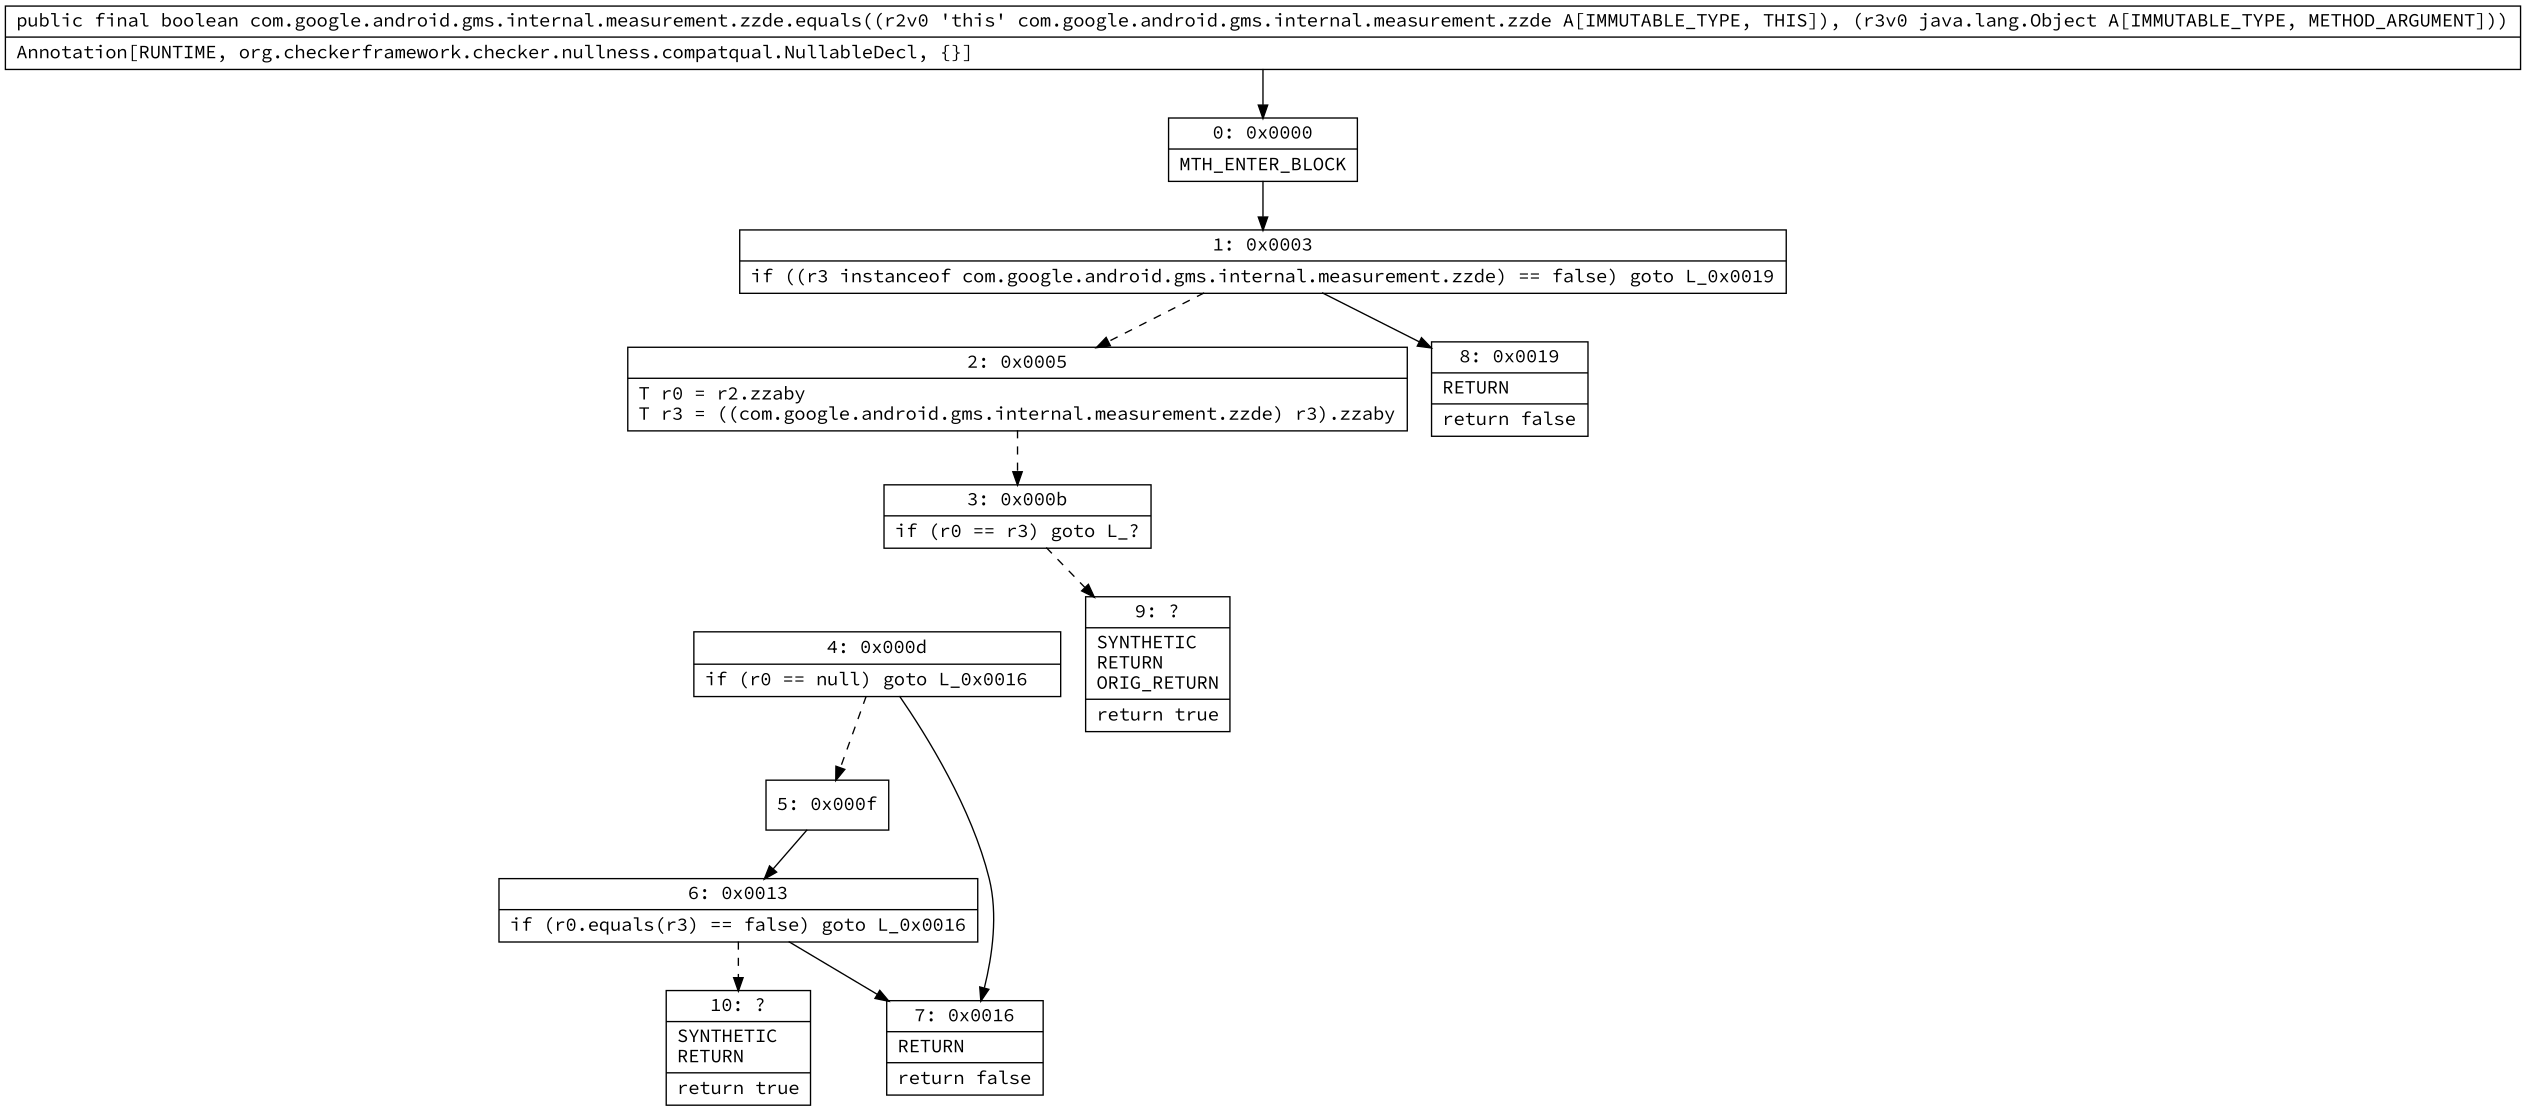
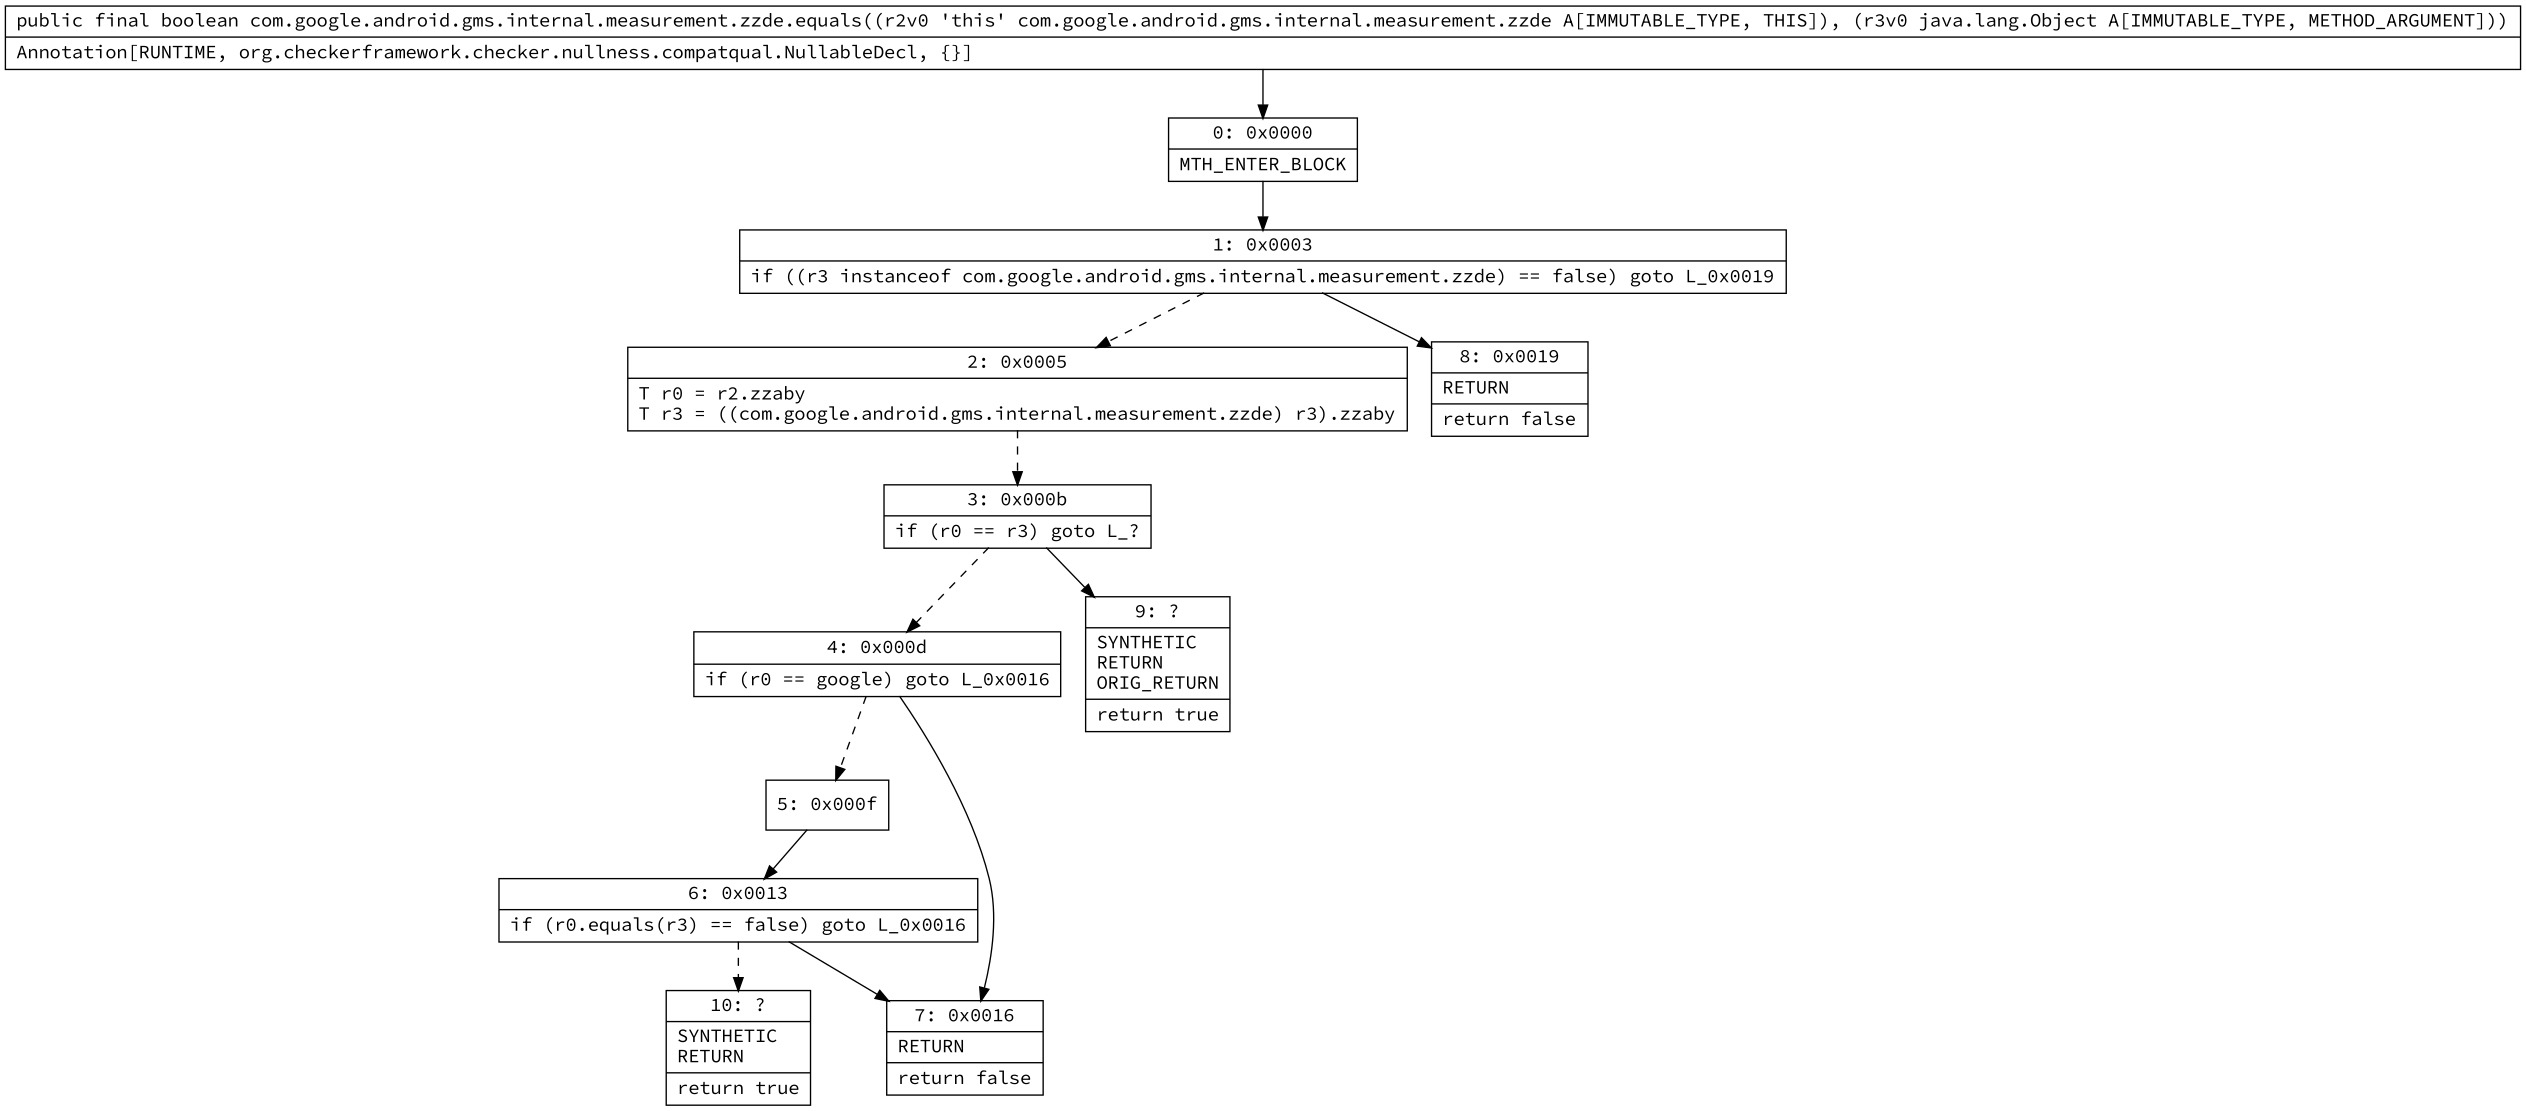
edge "3: 0x000b" -> "9: ?": style dashed -> solid
edge "3: 0x000b" -> "4: 0x000d": added
node "4: 0x000d": text "if (r0 == null) goto L_0x0016" -> "if (r0 == google) goto L_0x0016"
